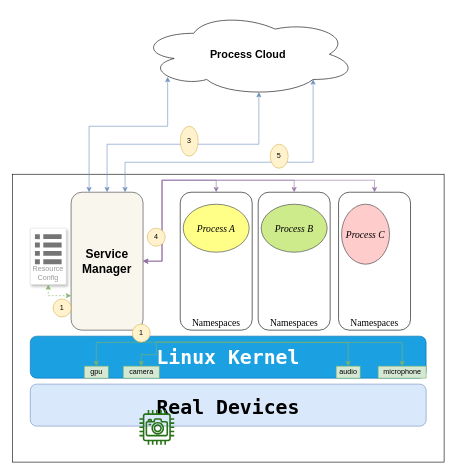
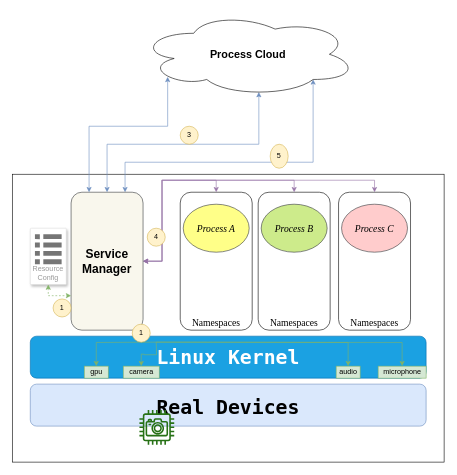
node "3": size 18x30 -> 18x18
node "Process C": size 48x60 -> 66x48
